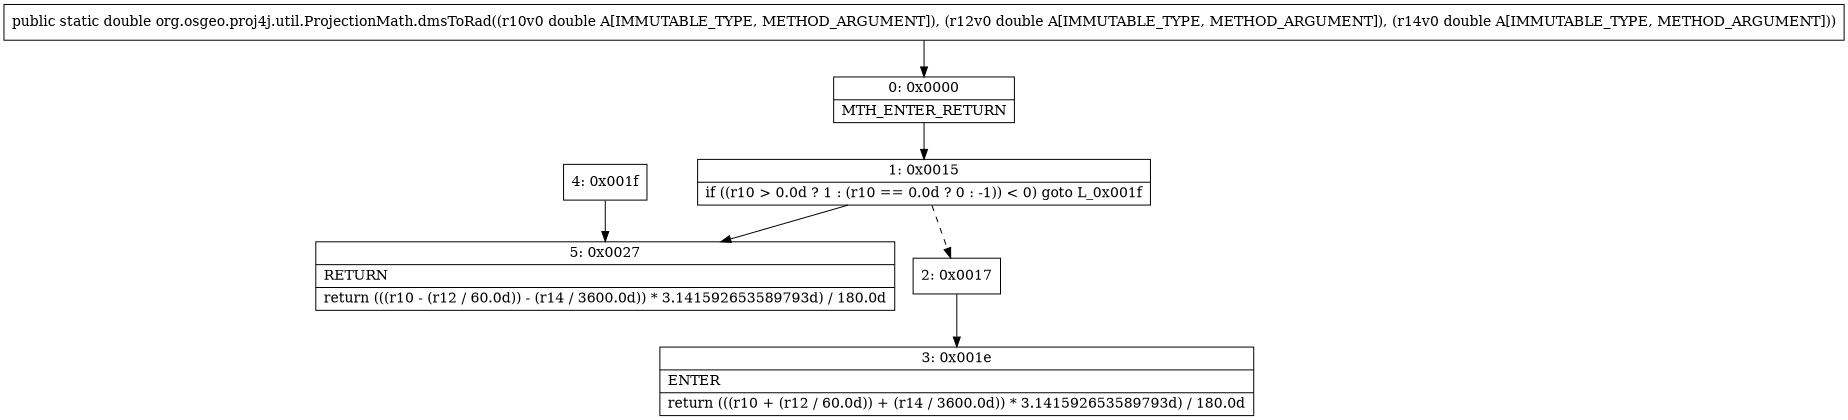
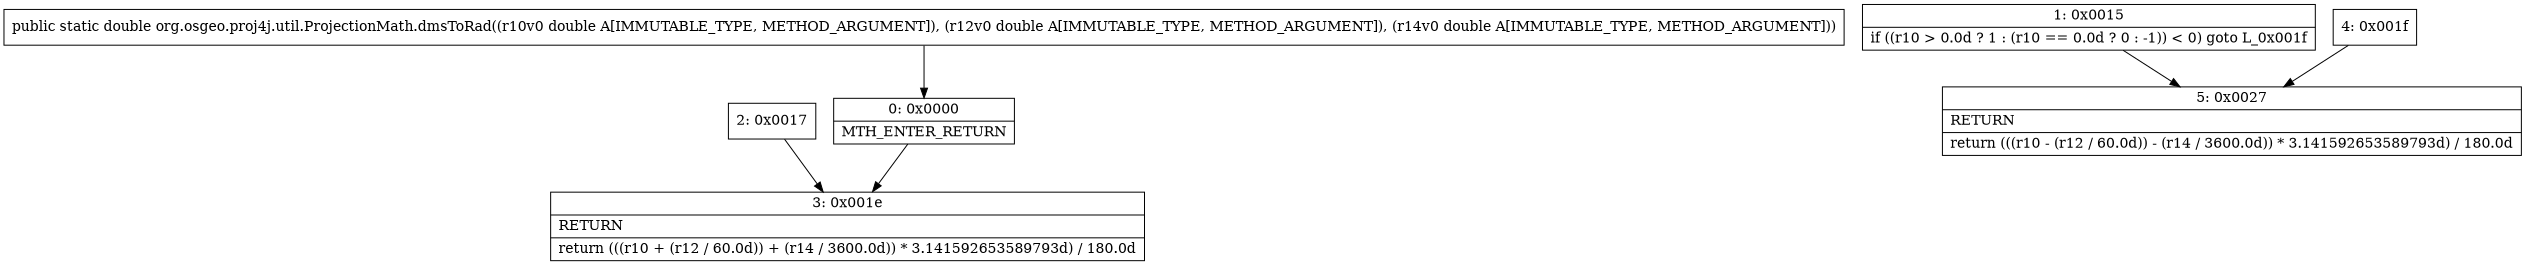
edge "0: 0x0000" -> "1: 0x0015": now "0: 0x0000" -> "3: 0x001e"
edge "1: 0x0015" -> "2: 0x0017": removed
node "3: 0x001e": text "ENTER" -> "RETURN"
